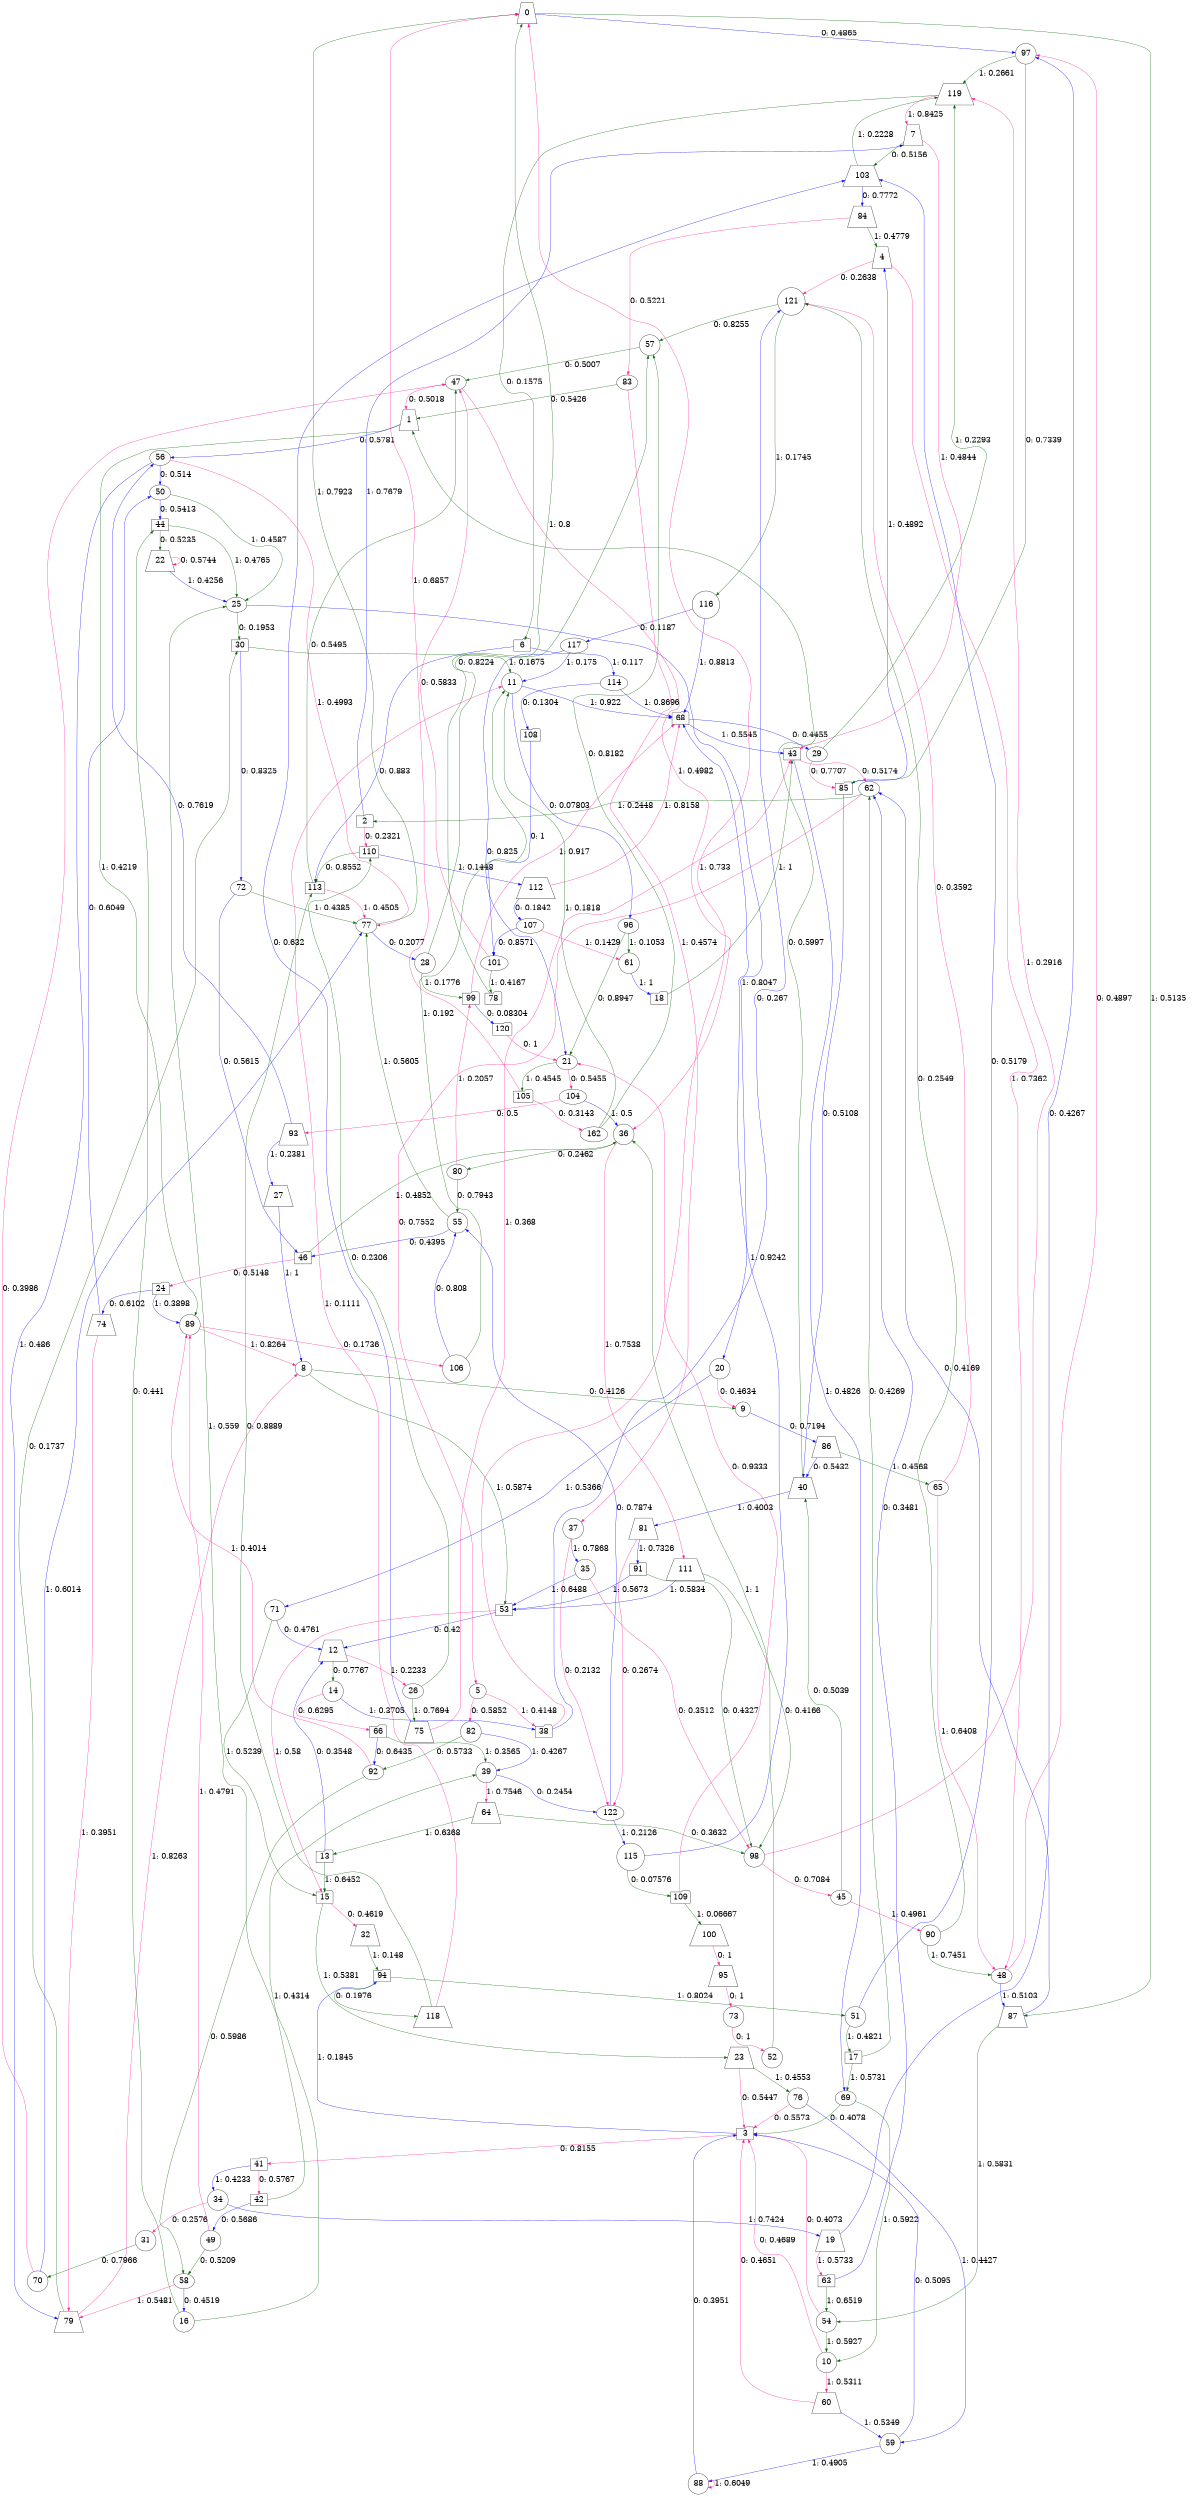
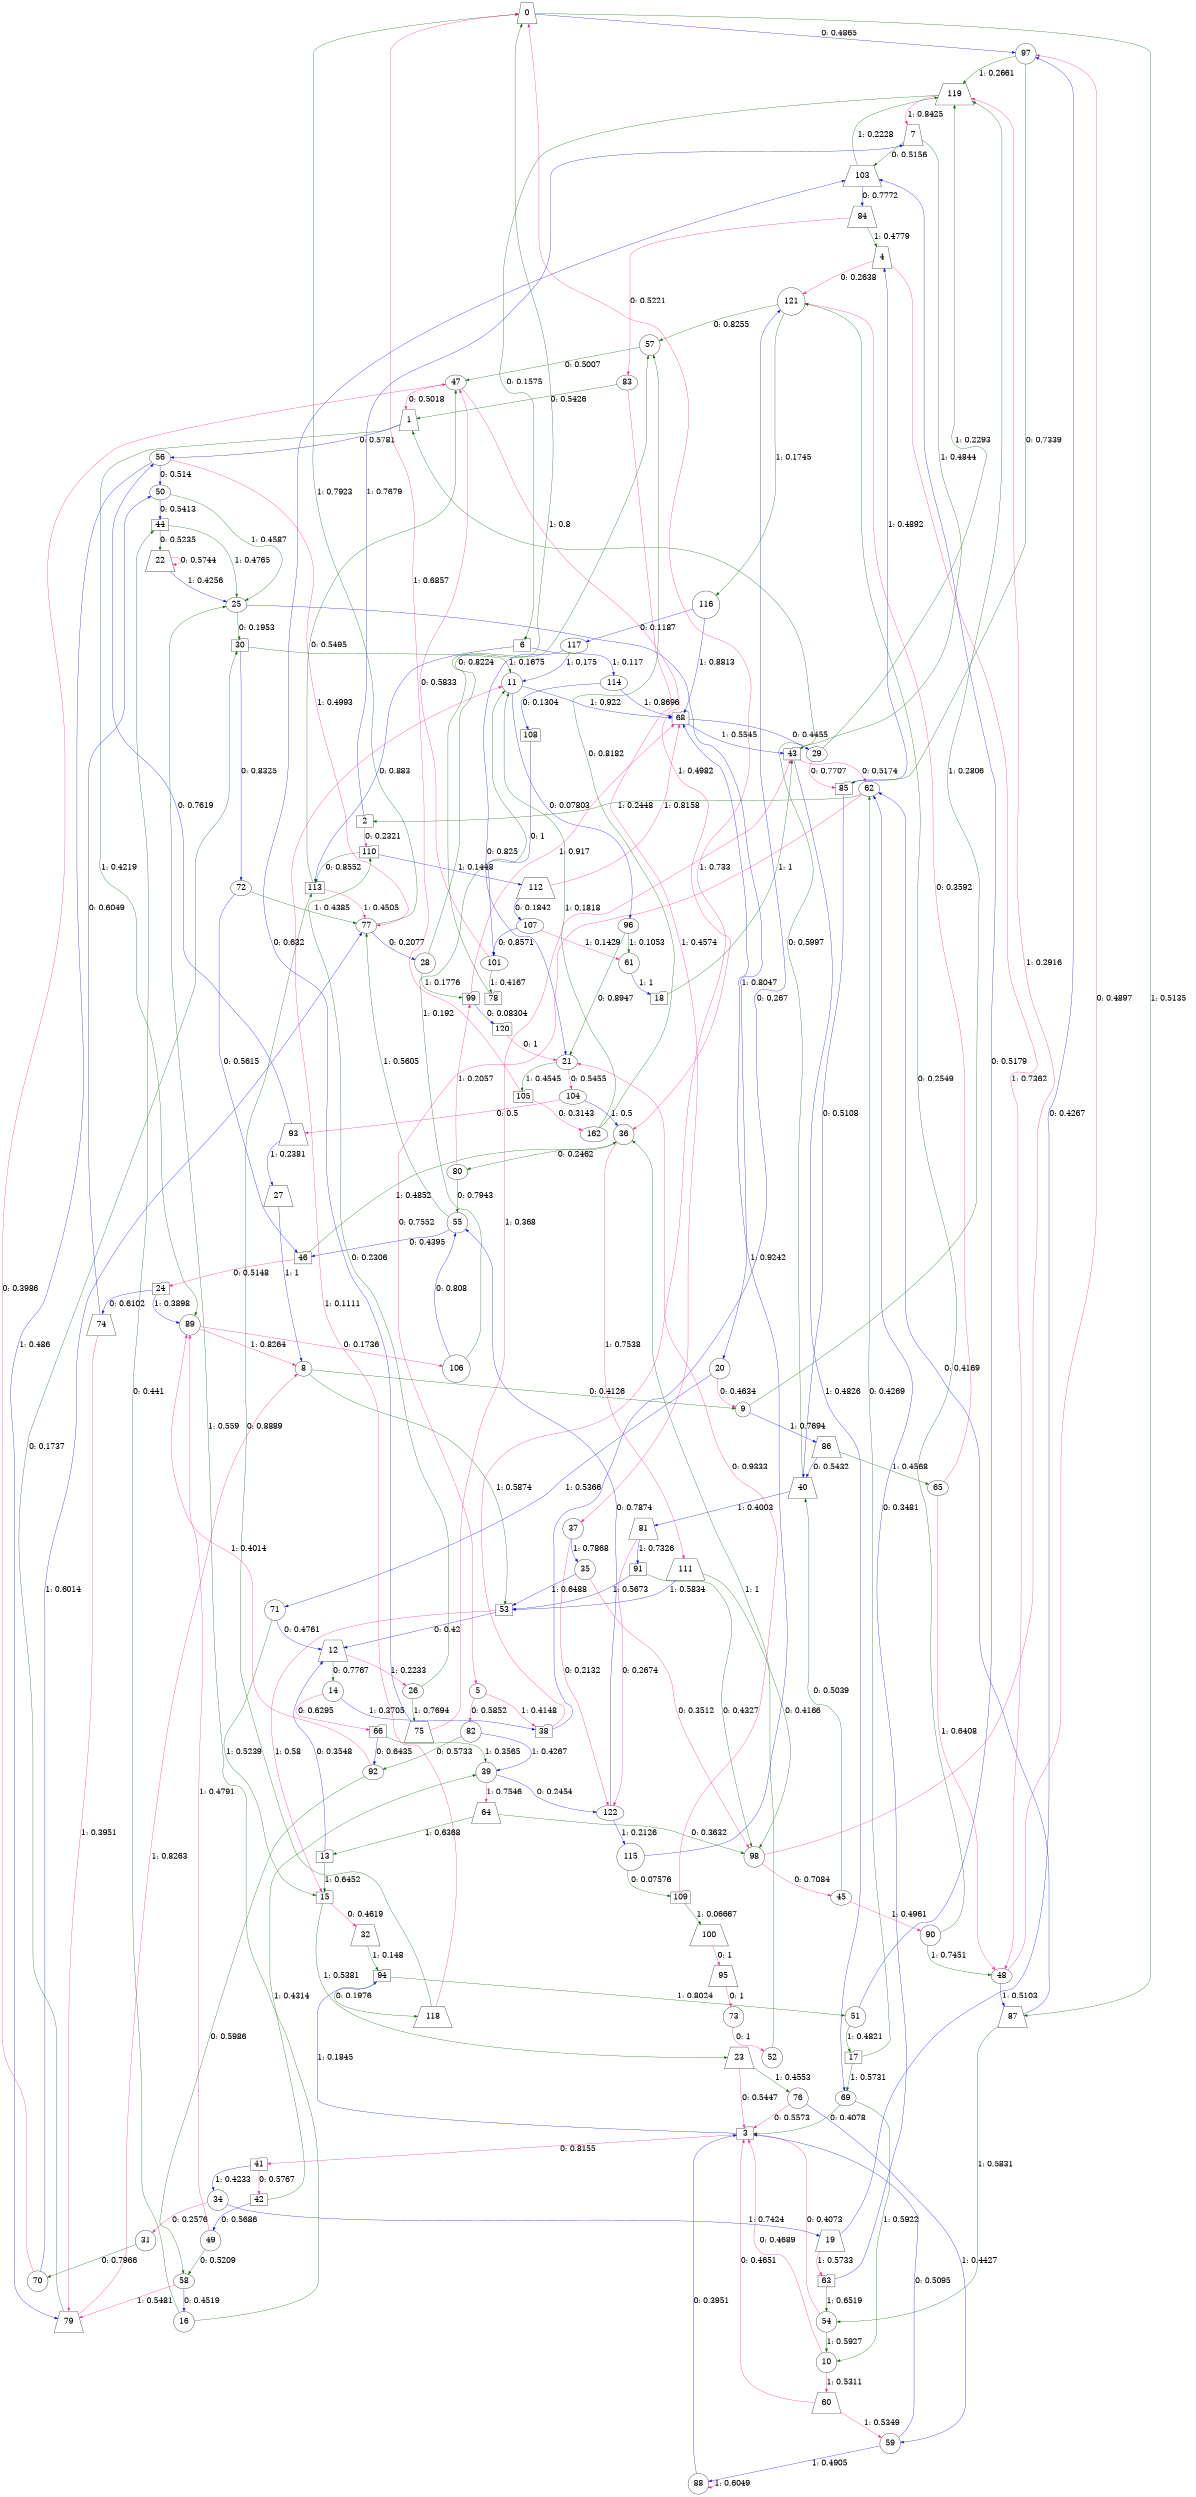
edge "7" -> "43": color deeppink -> darkgreen
edge "9" -> "119": added, label "1: 0.2806"
edge "9" -> "86": label "0: 0.7194   " -> "1: 0.7694   "
edge "60" -> "59": color blue -> deeppink
